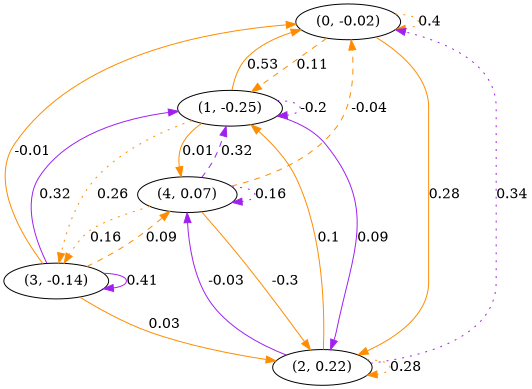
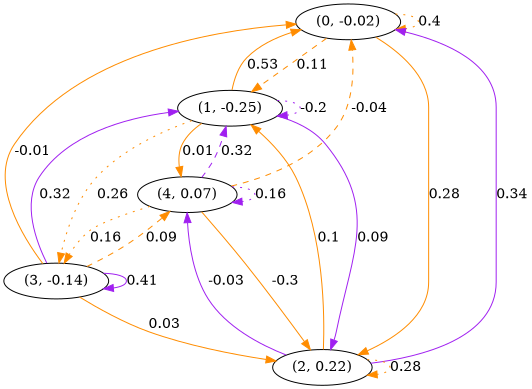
edge "(2, 0.22)" -> "(0, -0.02)": style dotted -> solid
